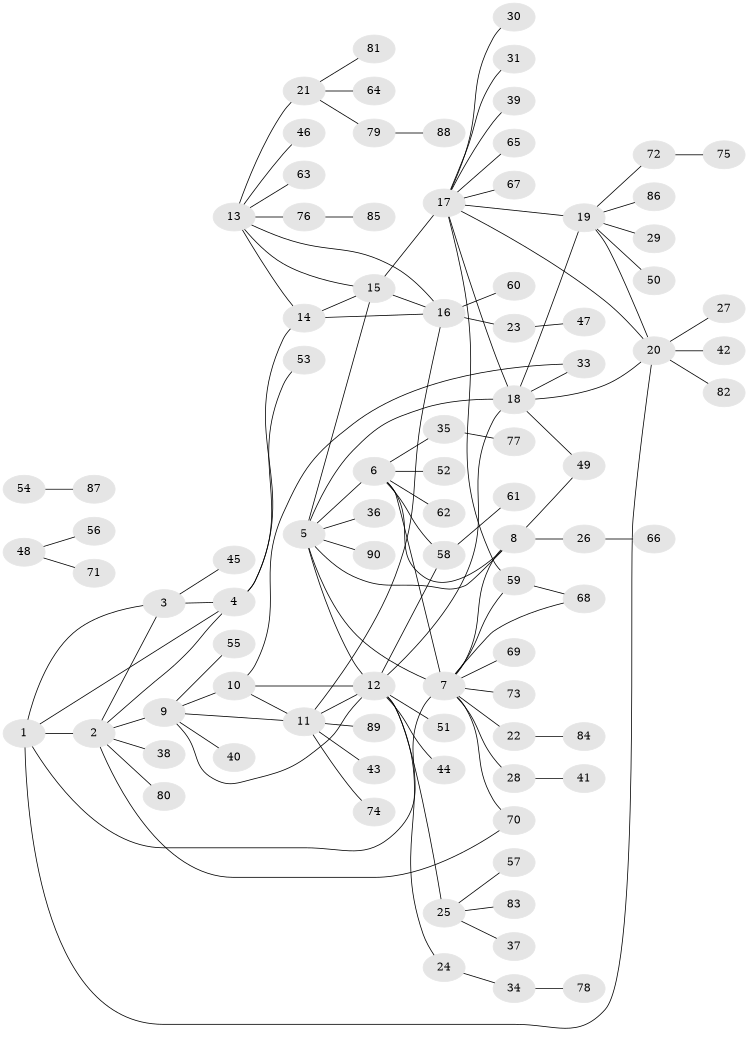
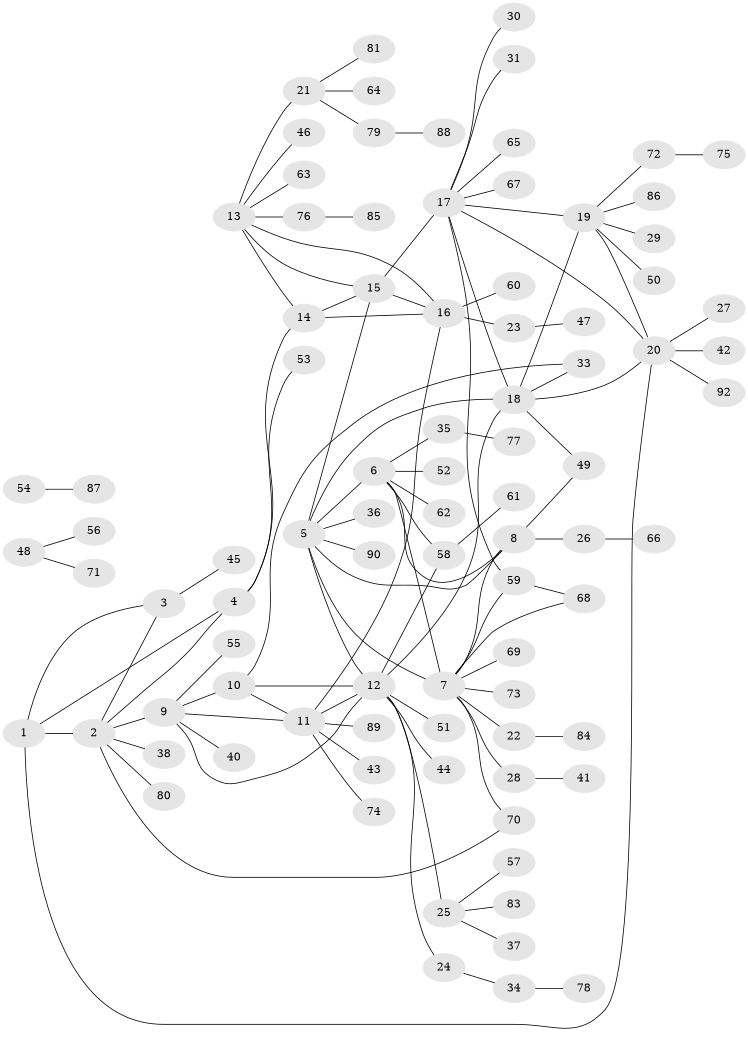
node "39": removed
node "82": label "82" -> "92"
edge "4" -- "3": removed
edge "7" -- "1": removed
